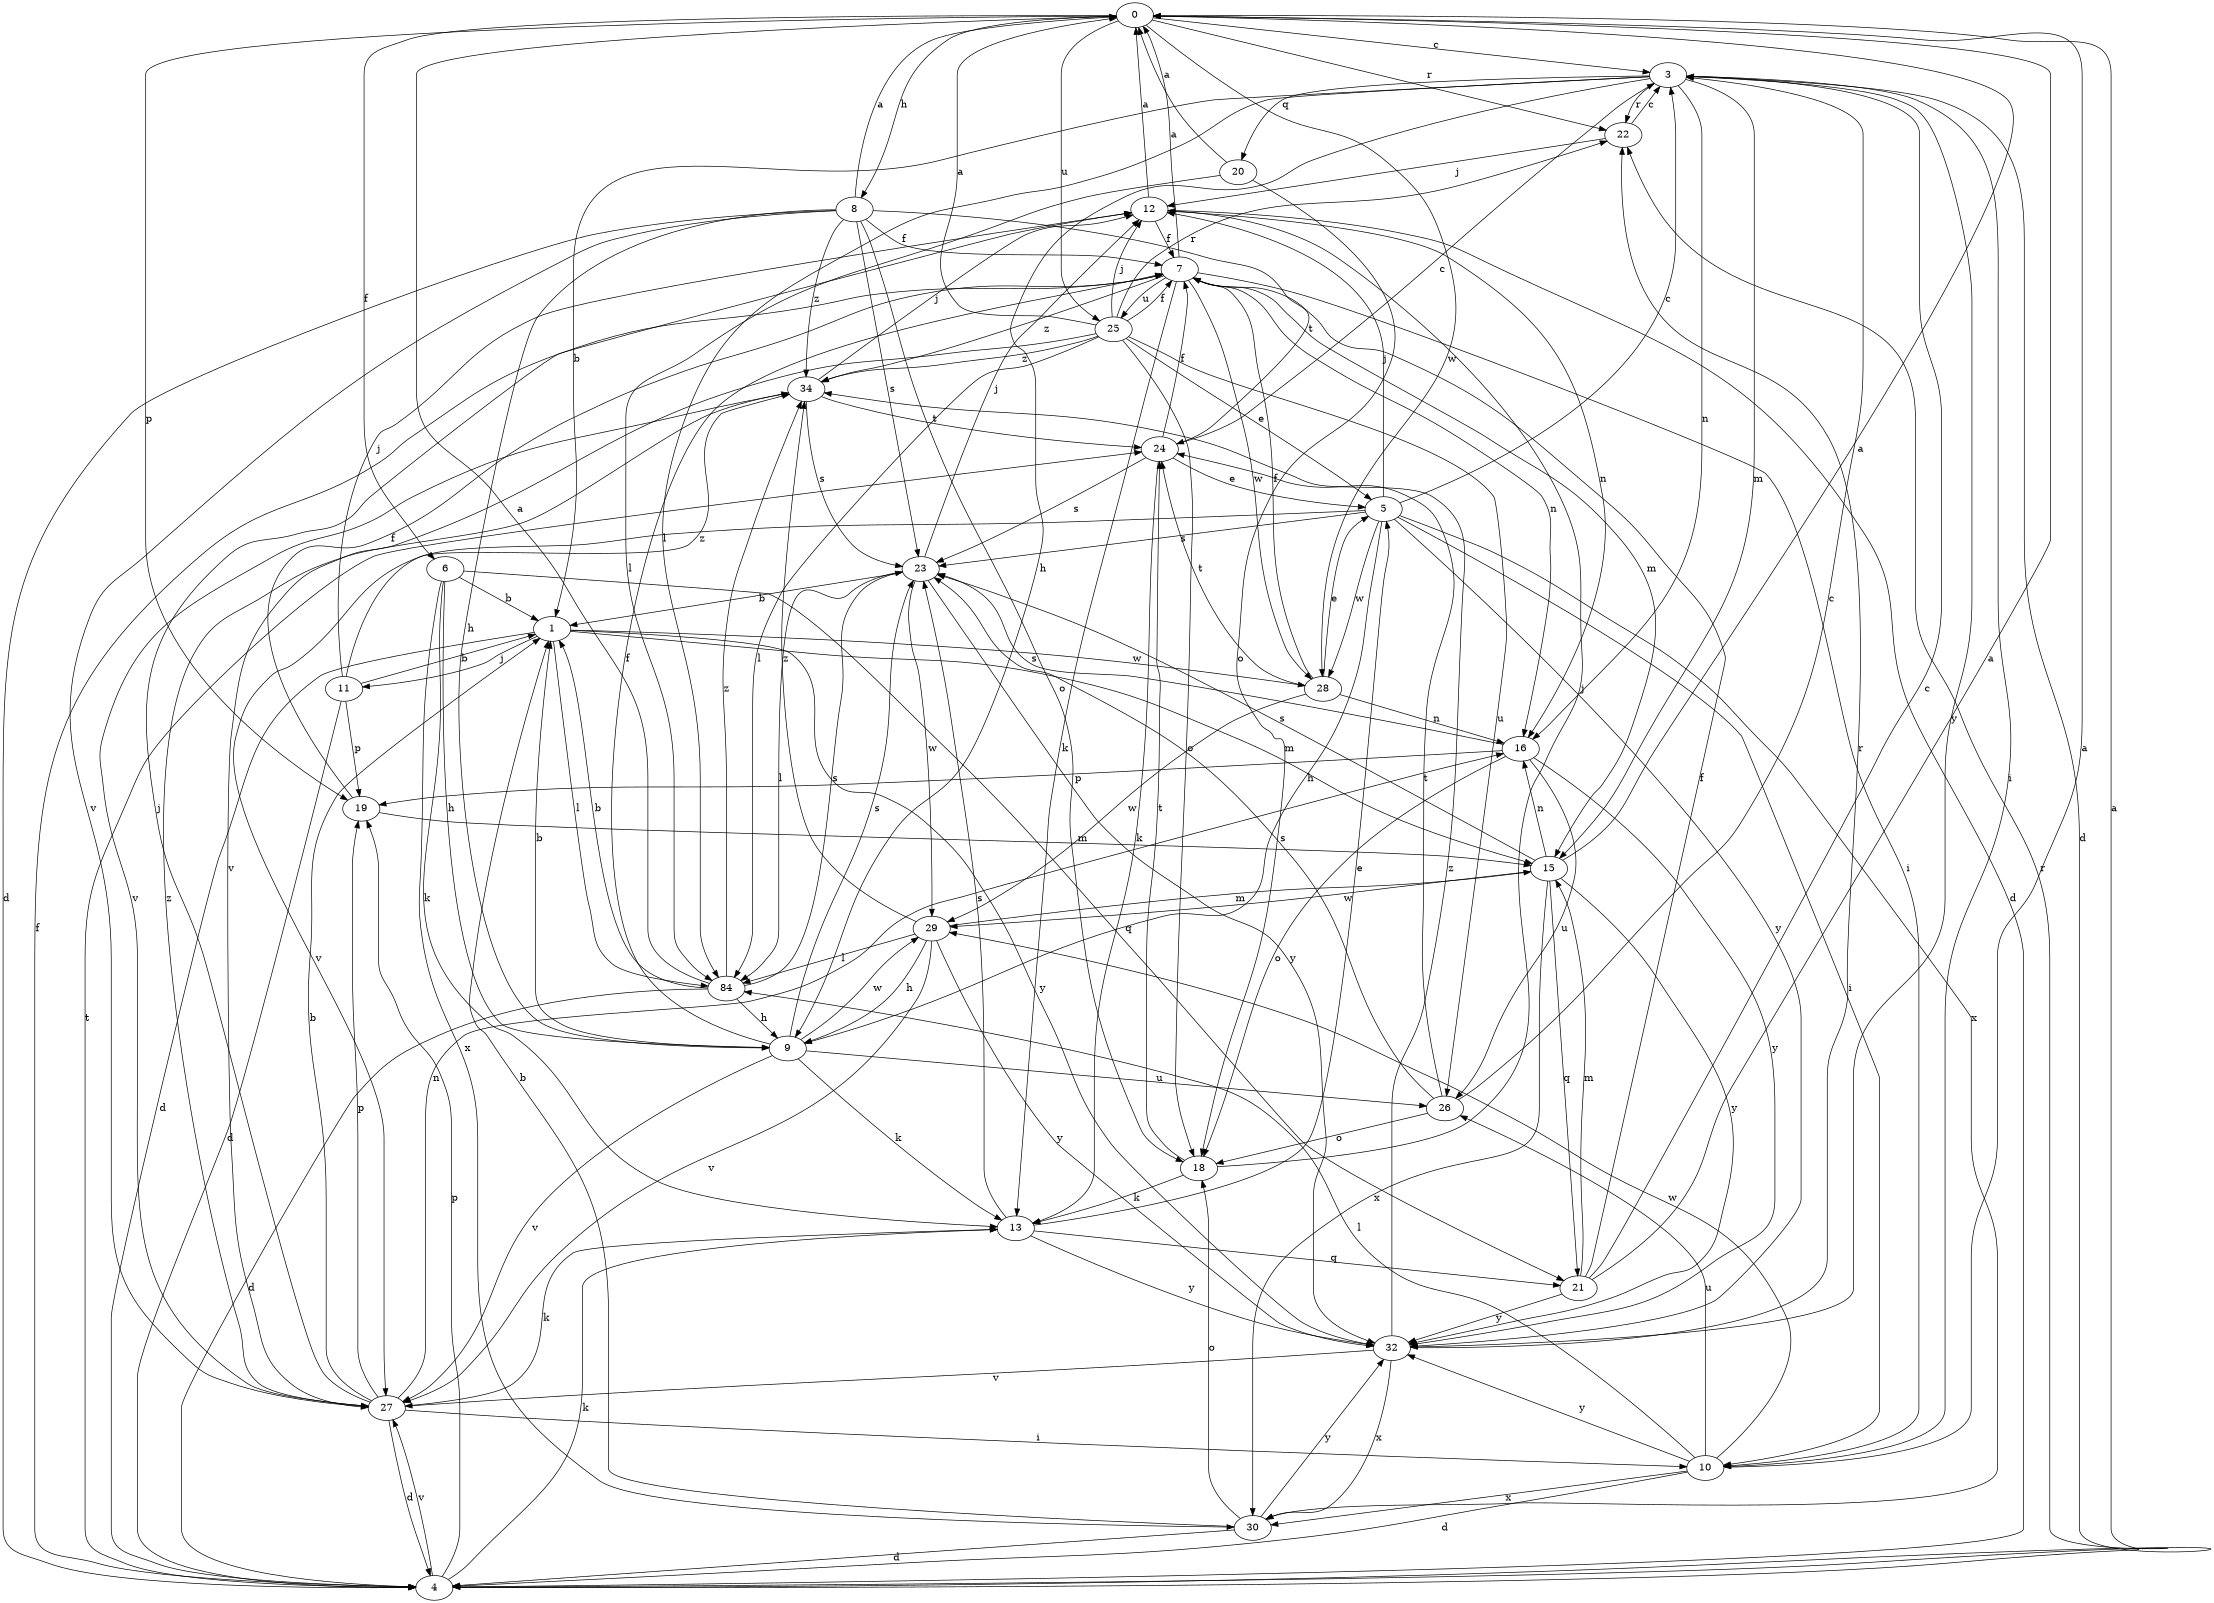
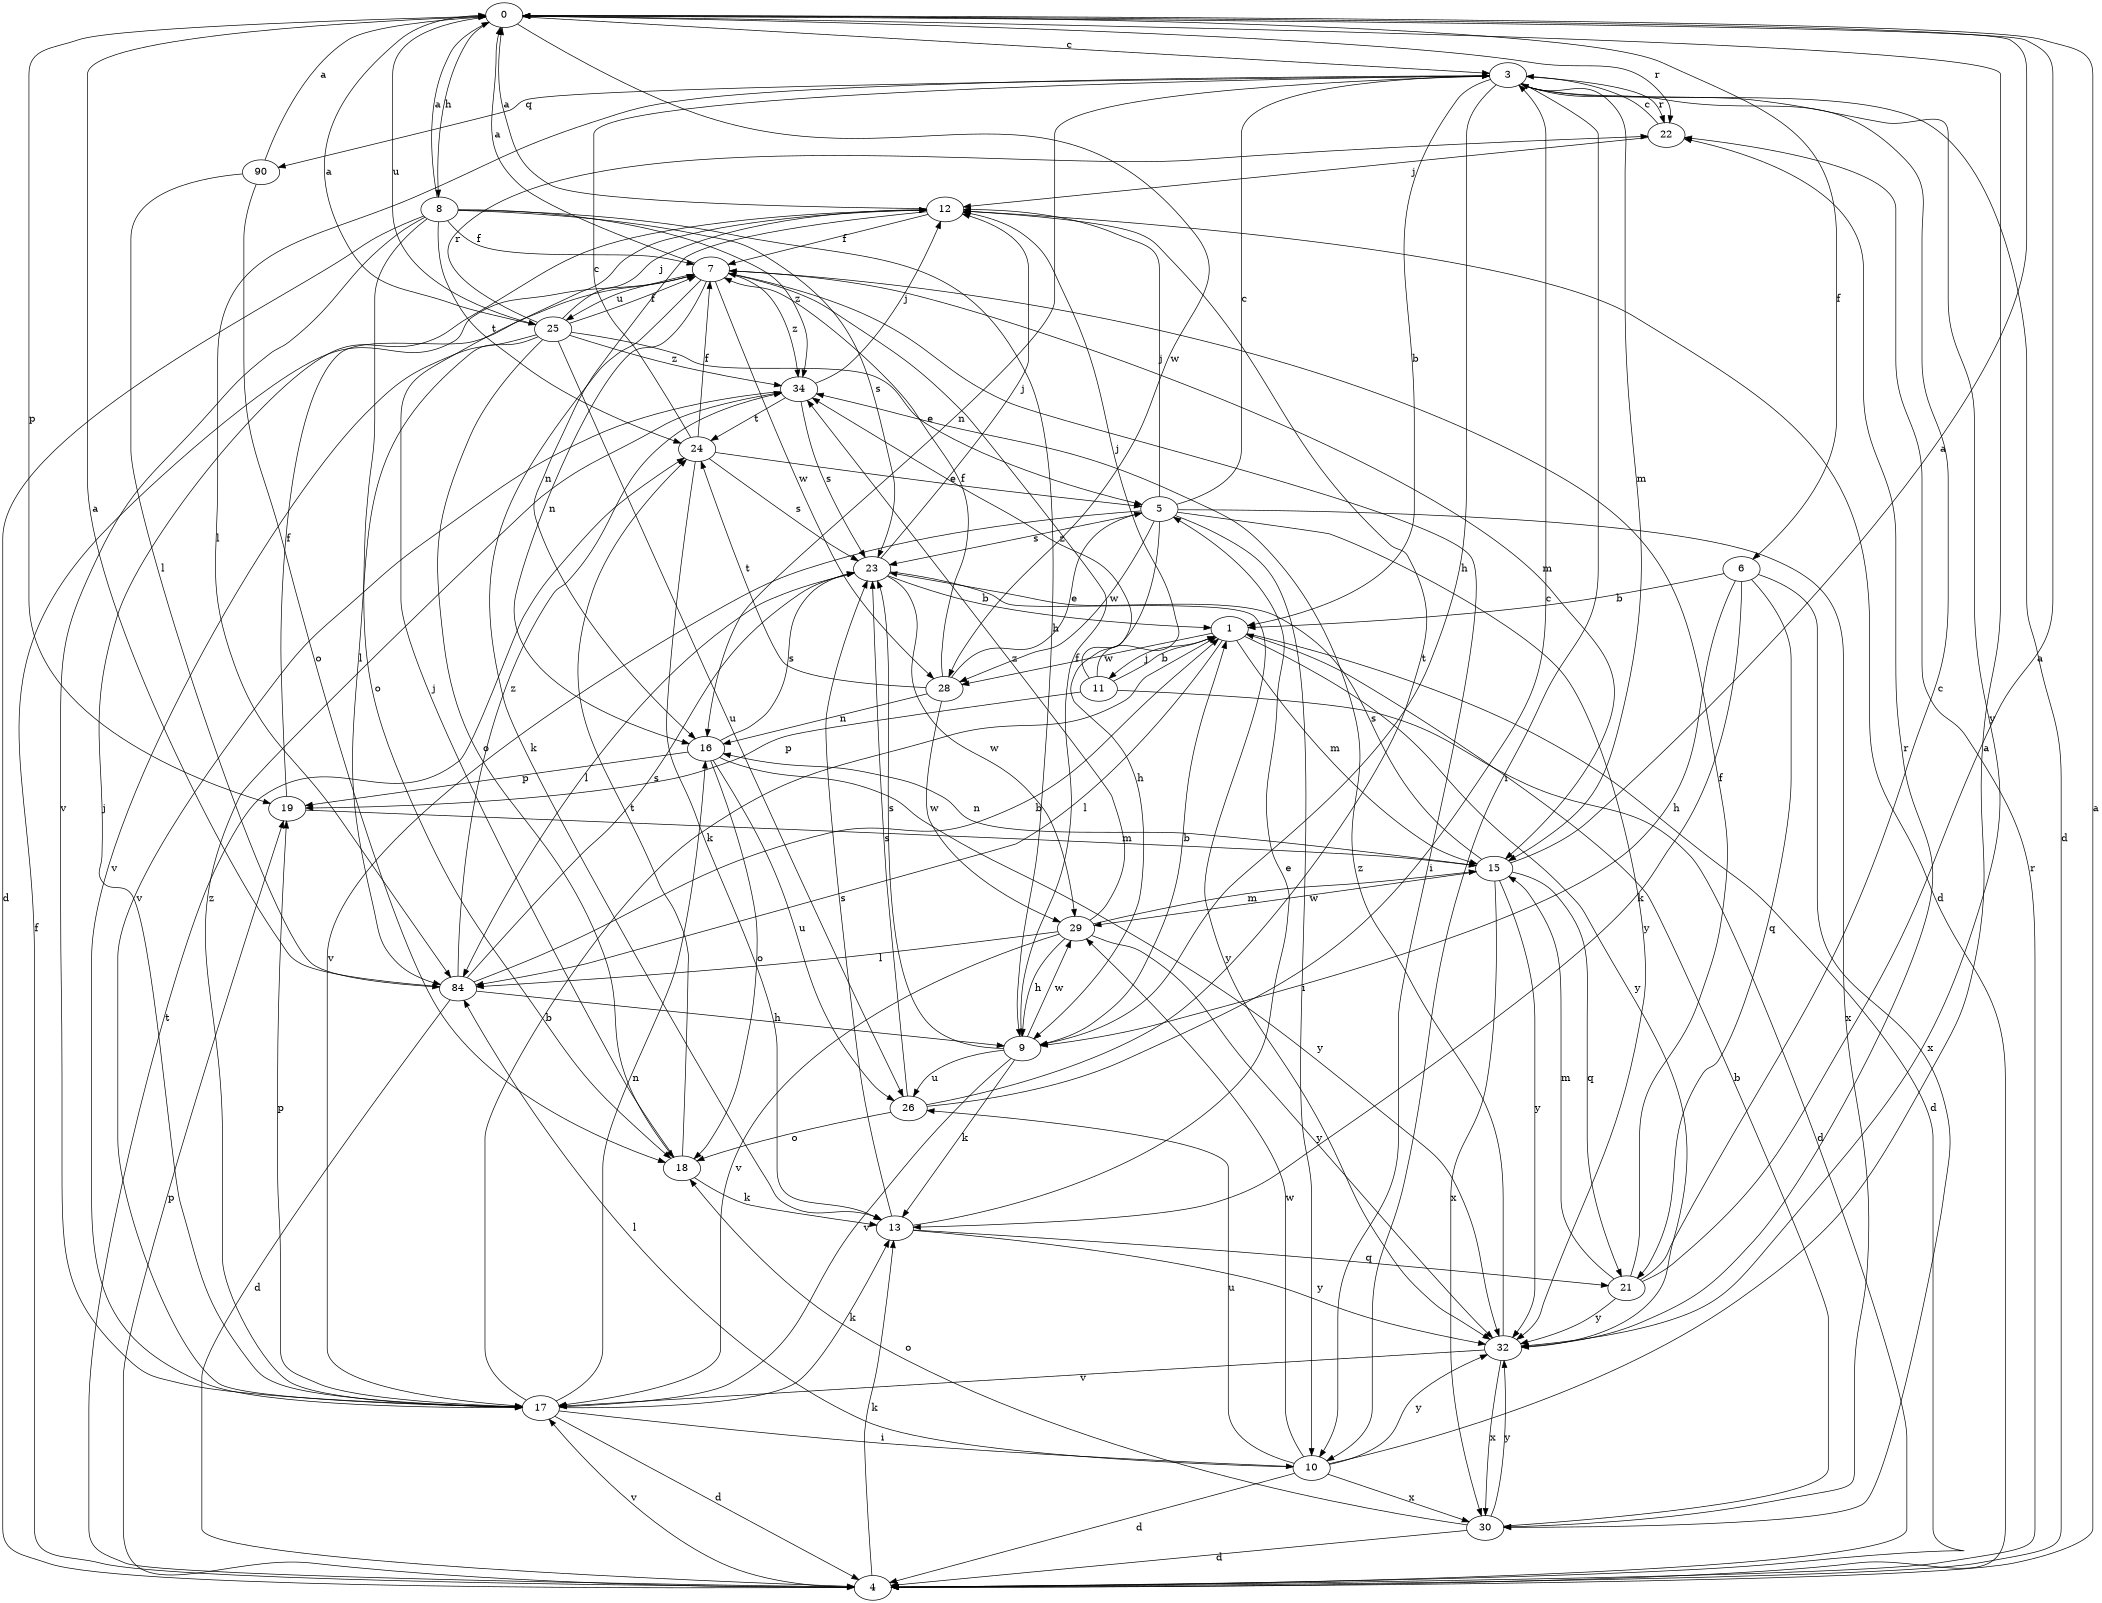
node "20": label "20" -> "90"
edge "26" -> "24": now "26" -> "12"
node "27": label "27" -> "17"
